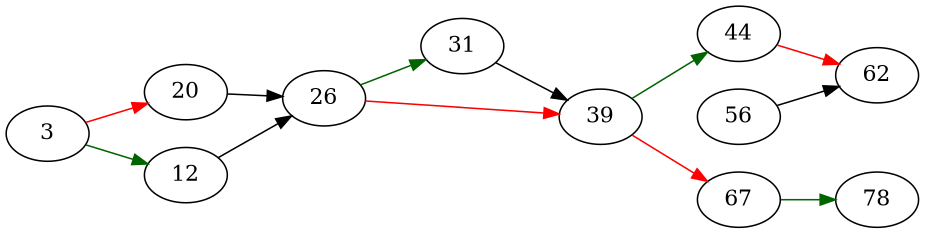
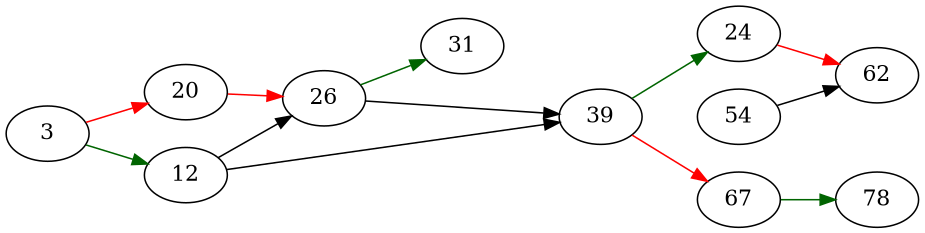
node "44": label "44" -> "24"
edge "31" -> "39": now "12" -> "39"
edge "20" -> "26": color black -> red
edge "26" -> "39": color red -> black
node "56": label "56" -> "54"
